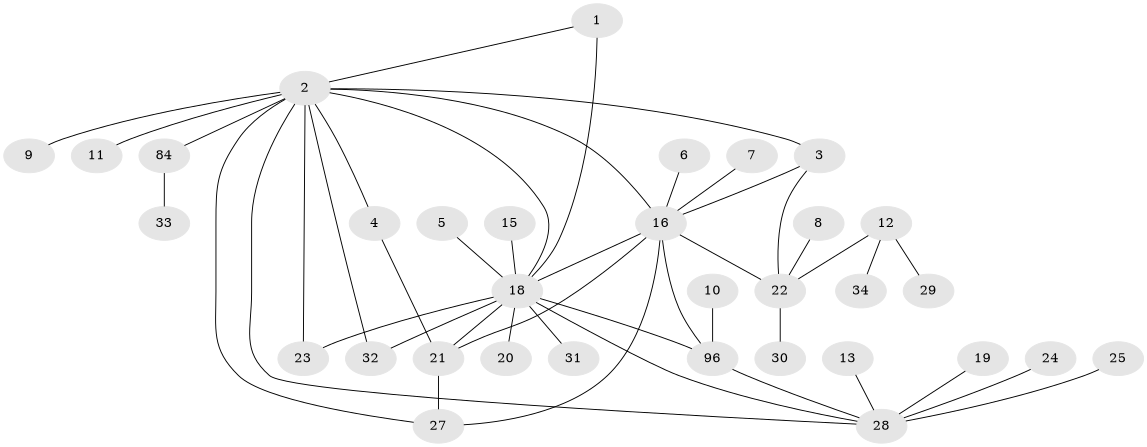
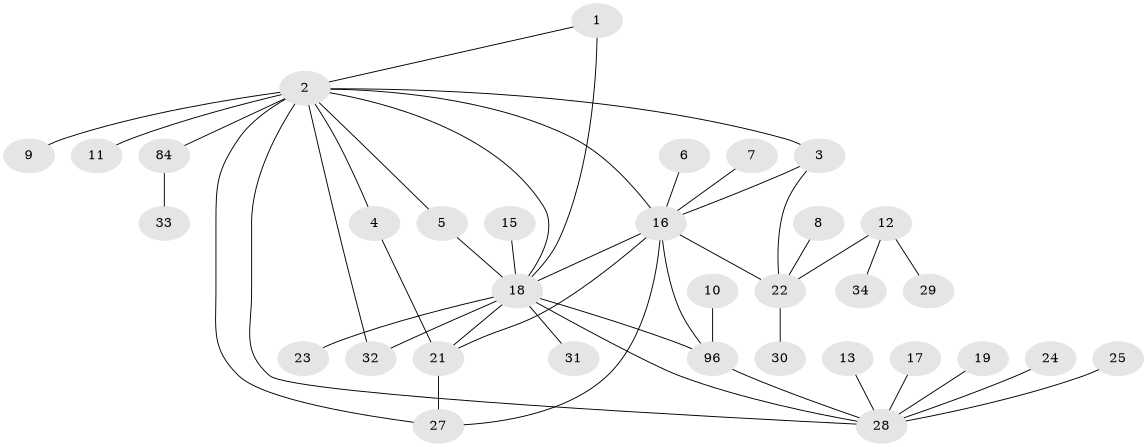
edge "2" -- "23": now "2" -- "5"
node "20": removed
node "17": added
